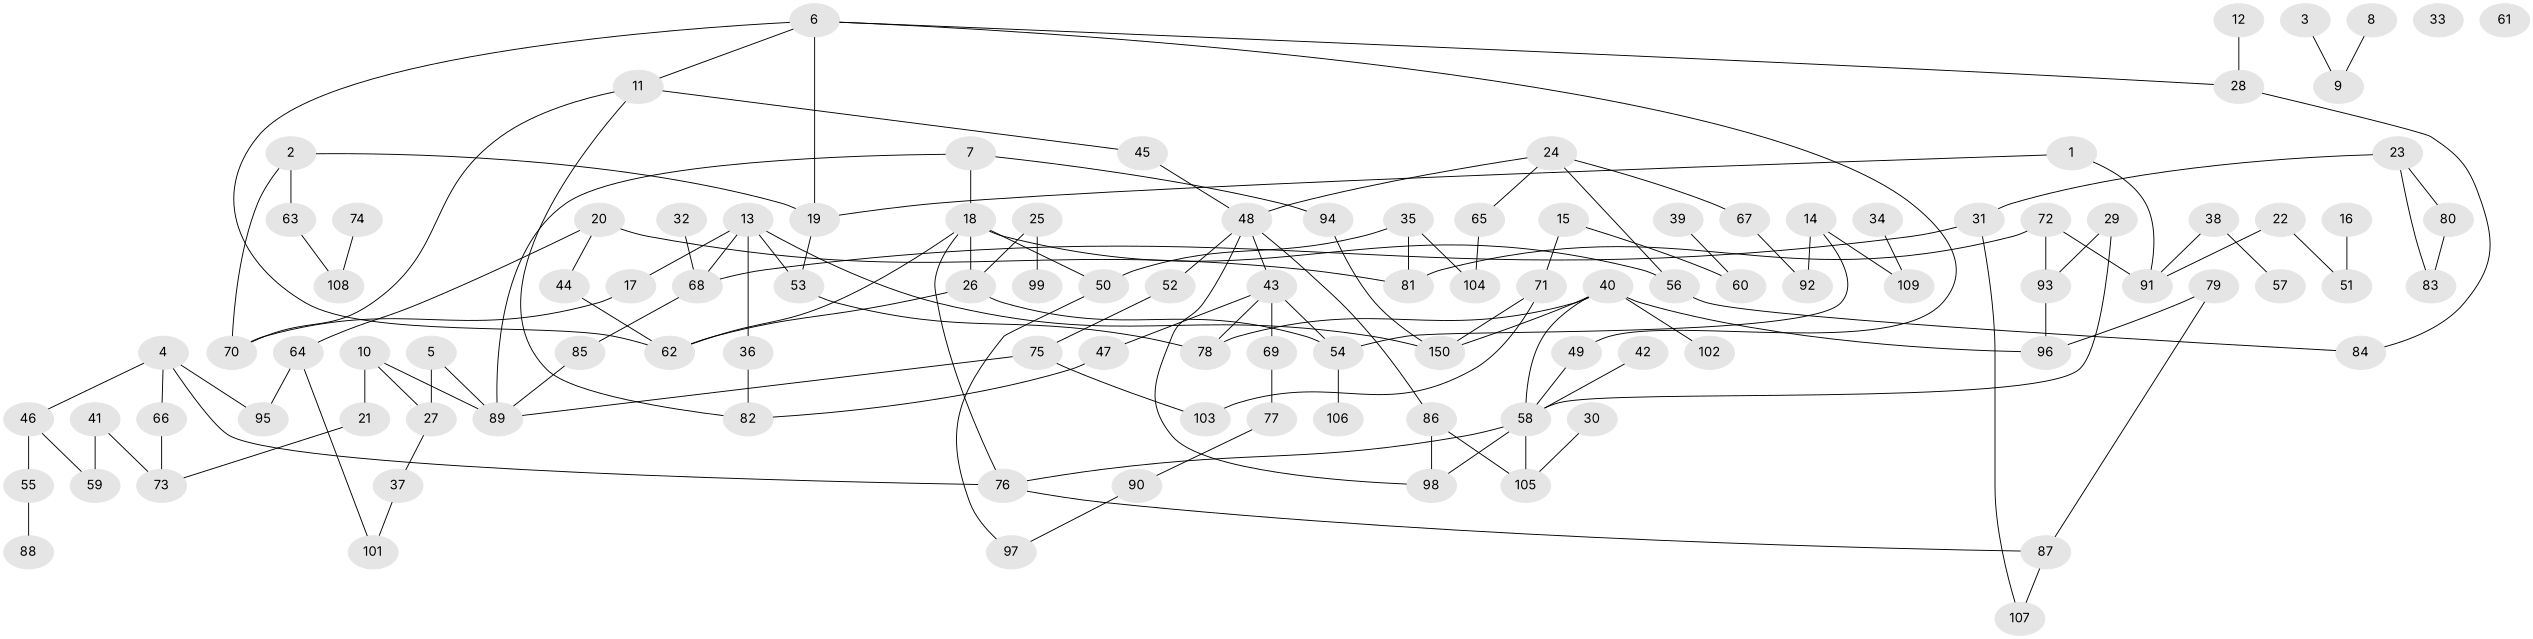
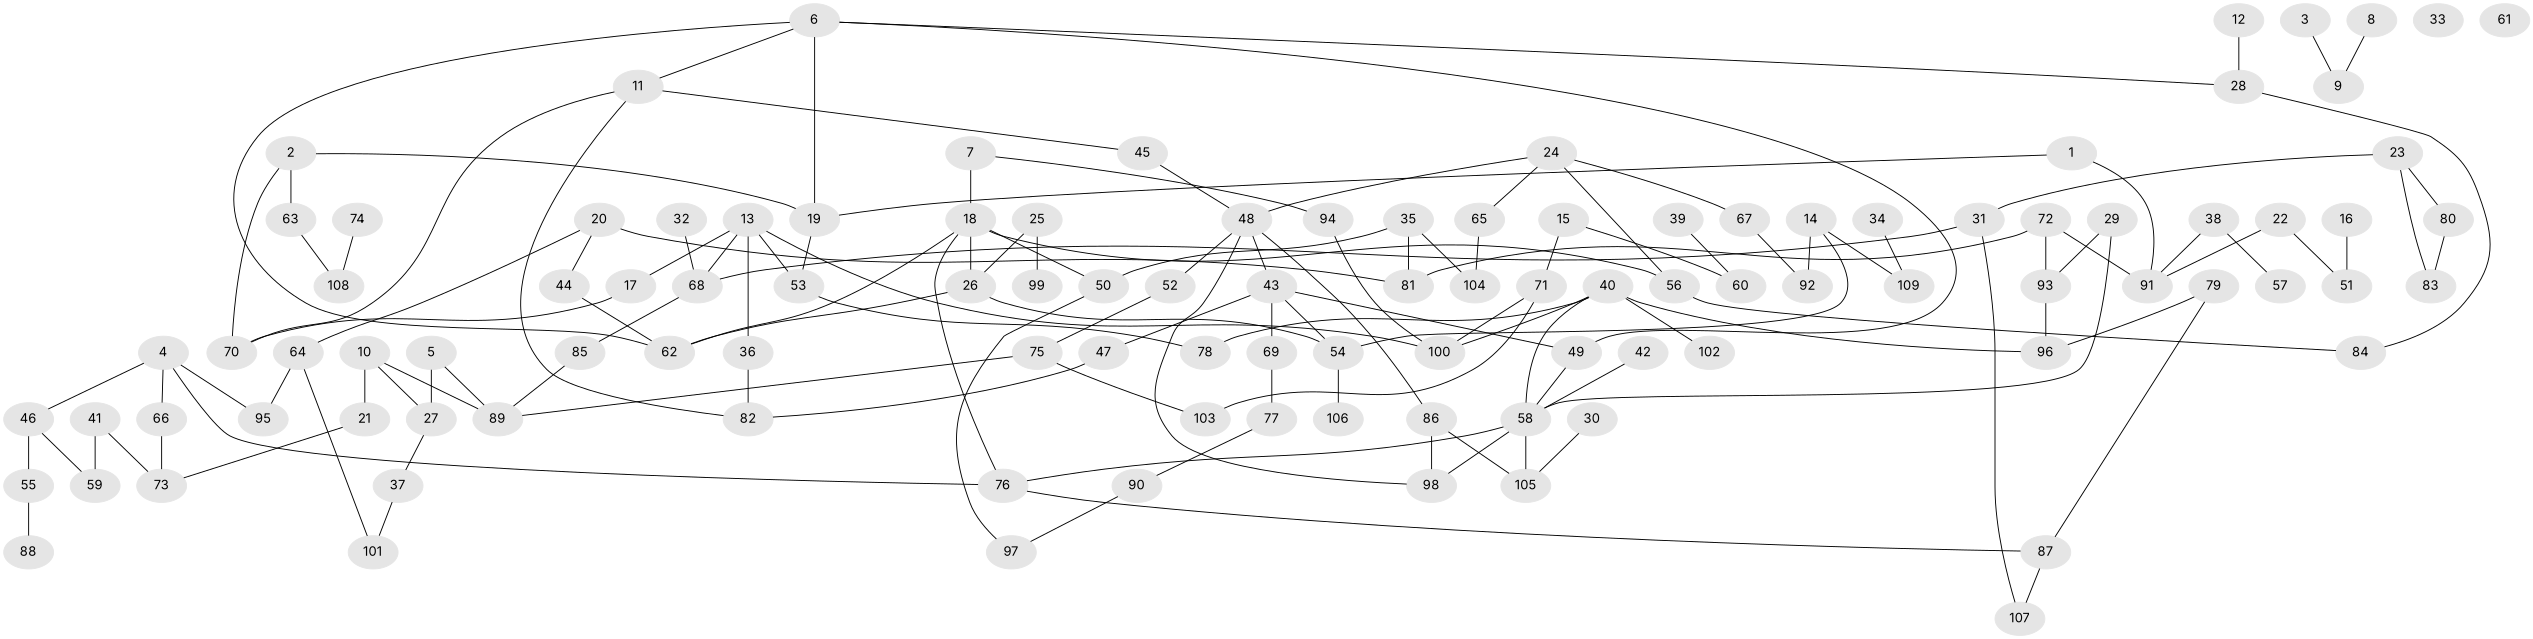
edge "7" -- "89": removed
edge "43" -- "78": now "43" -- "49"
node "150": label "150" -> "100"
